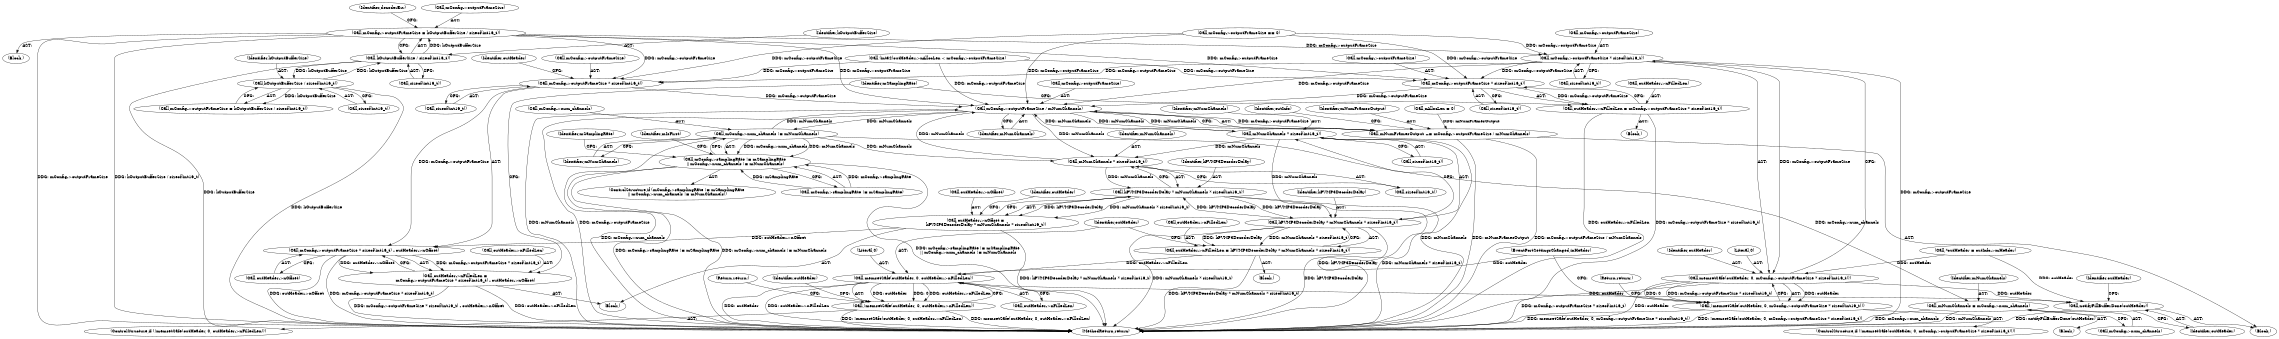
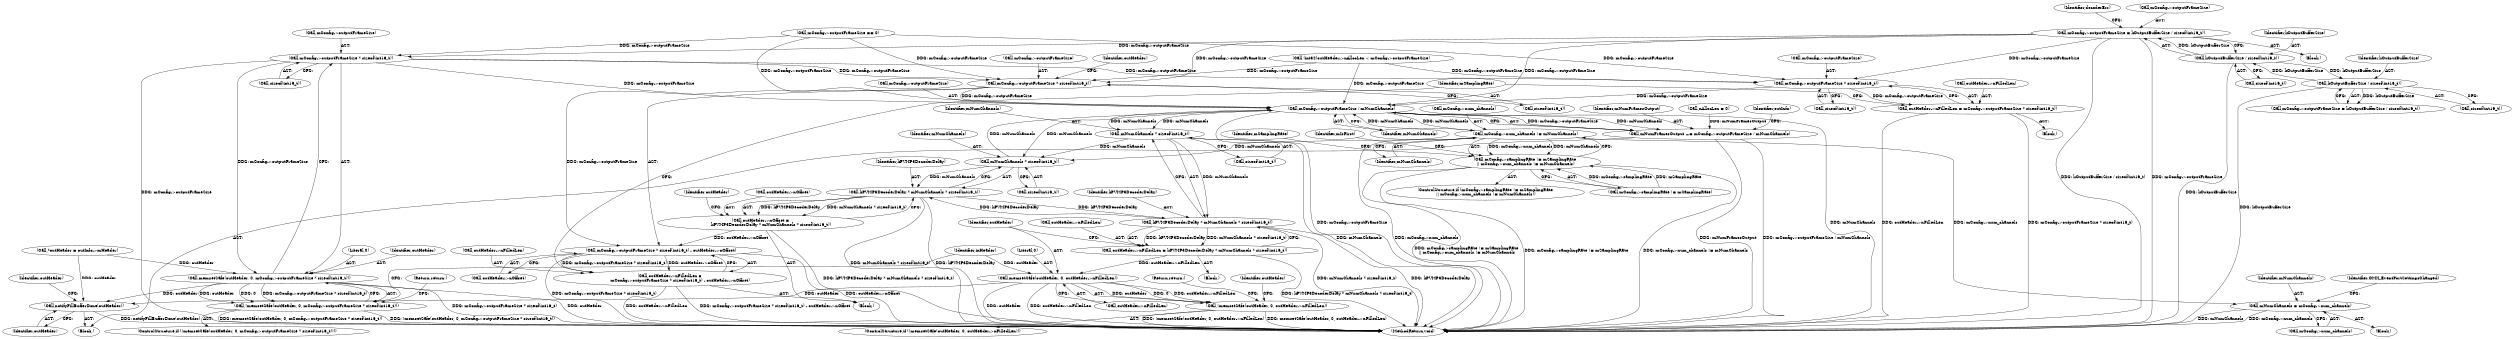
node "(EventPortSettingsChanged,inHeader)": label "(EventPortSettingsChanged,inHeader)" -> "(Identifier,inHeader)"
node "(Identifier,OMX_EventPortSettingsChanged)": added
edge "(Call,!memsetSafe(outHeader, 0, outHeader->nFilledLen))" -> "(Call,memsetSafe(outHeader, 0, outHeader->nFilledLen))": removed, label "CFG:"
node "(MethodReturn,return)": label "(MethodReturn,return)" -> "(MethodReturn,void)"
